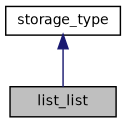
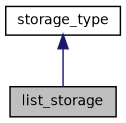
node "list_list": label "list_list" -> "list_storage"
